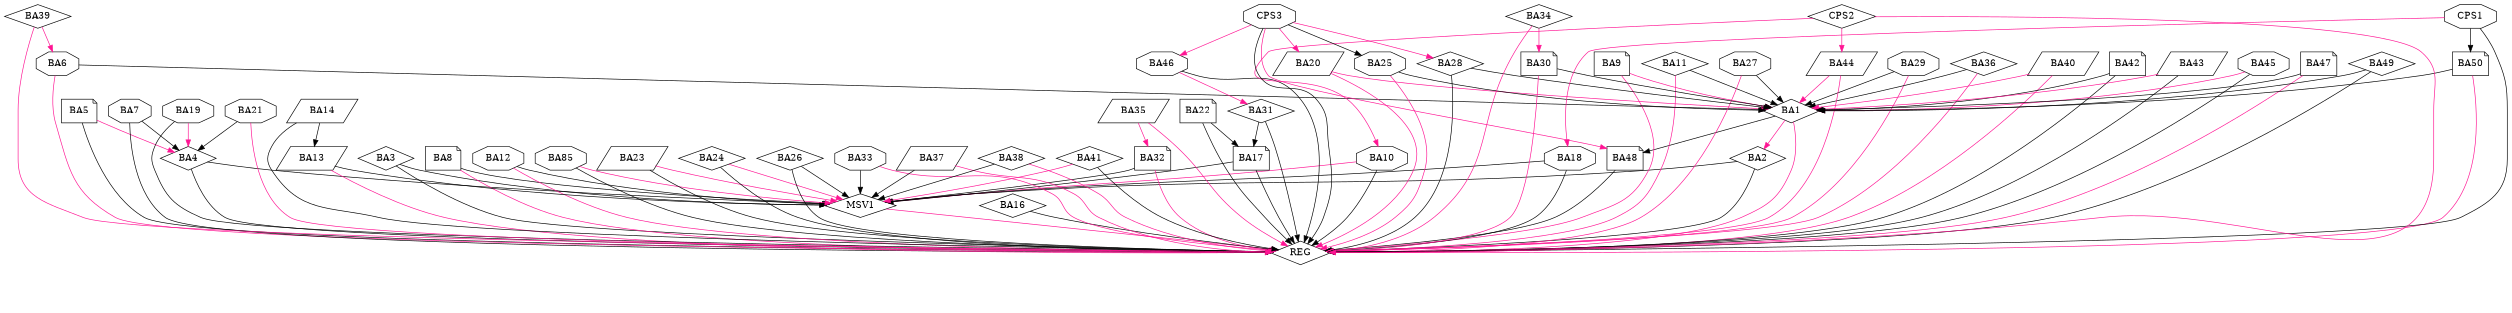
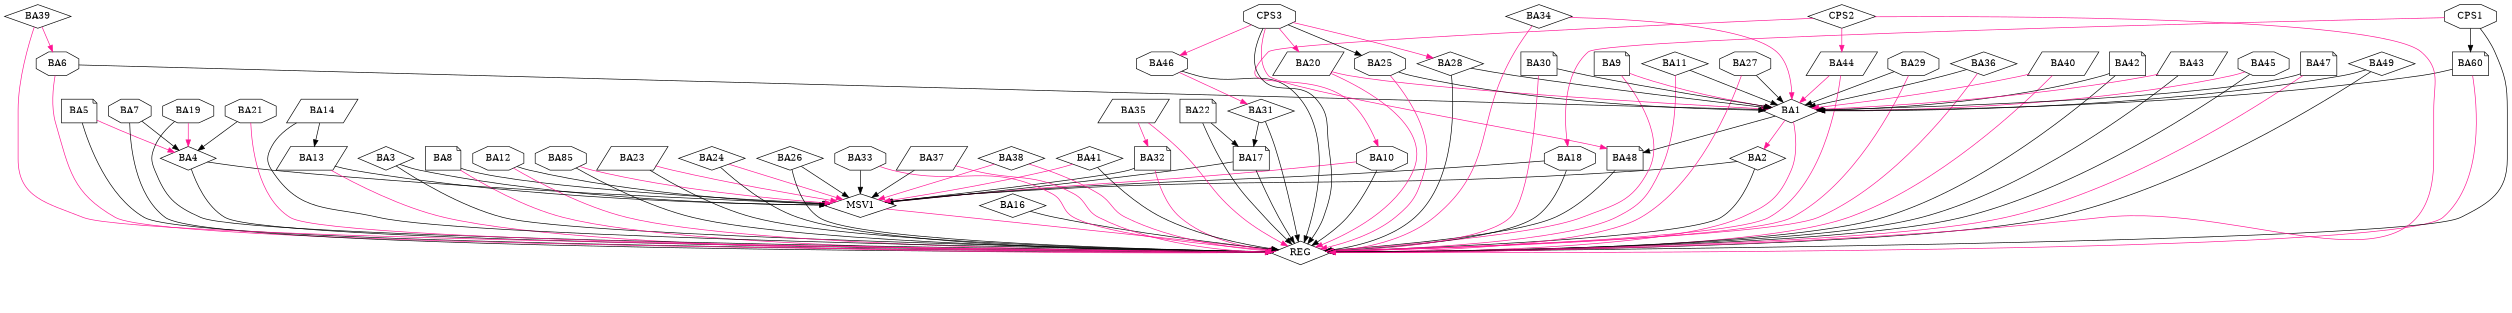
edge "BA34" -> "BA30": now "BA34" -> "BA1"
node "BA50": label "BA50" -> "BA60"
edge "BA38" -> "MSV1": color black -> deeppink
